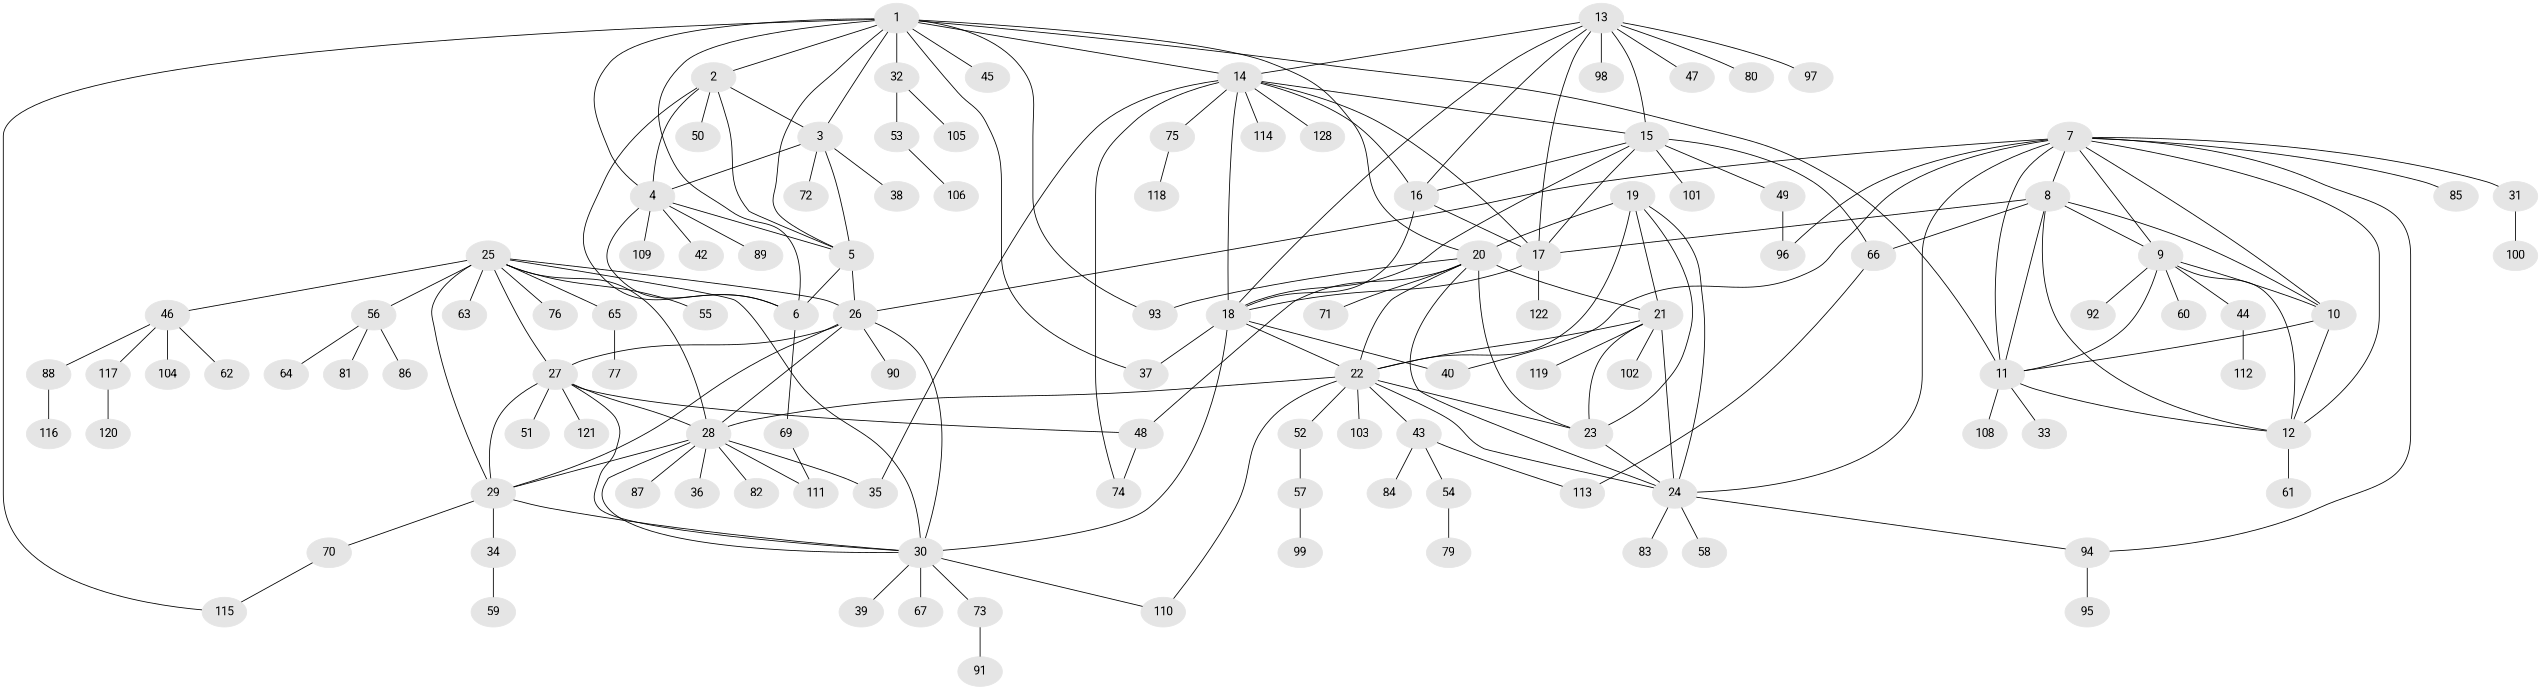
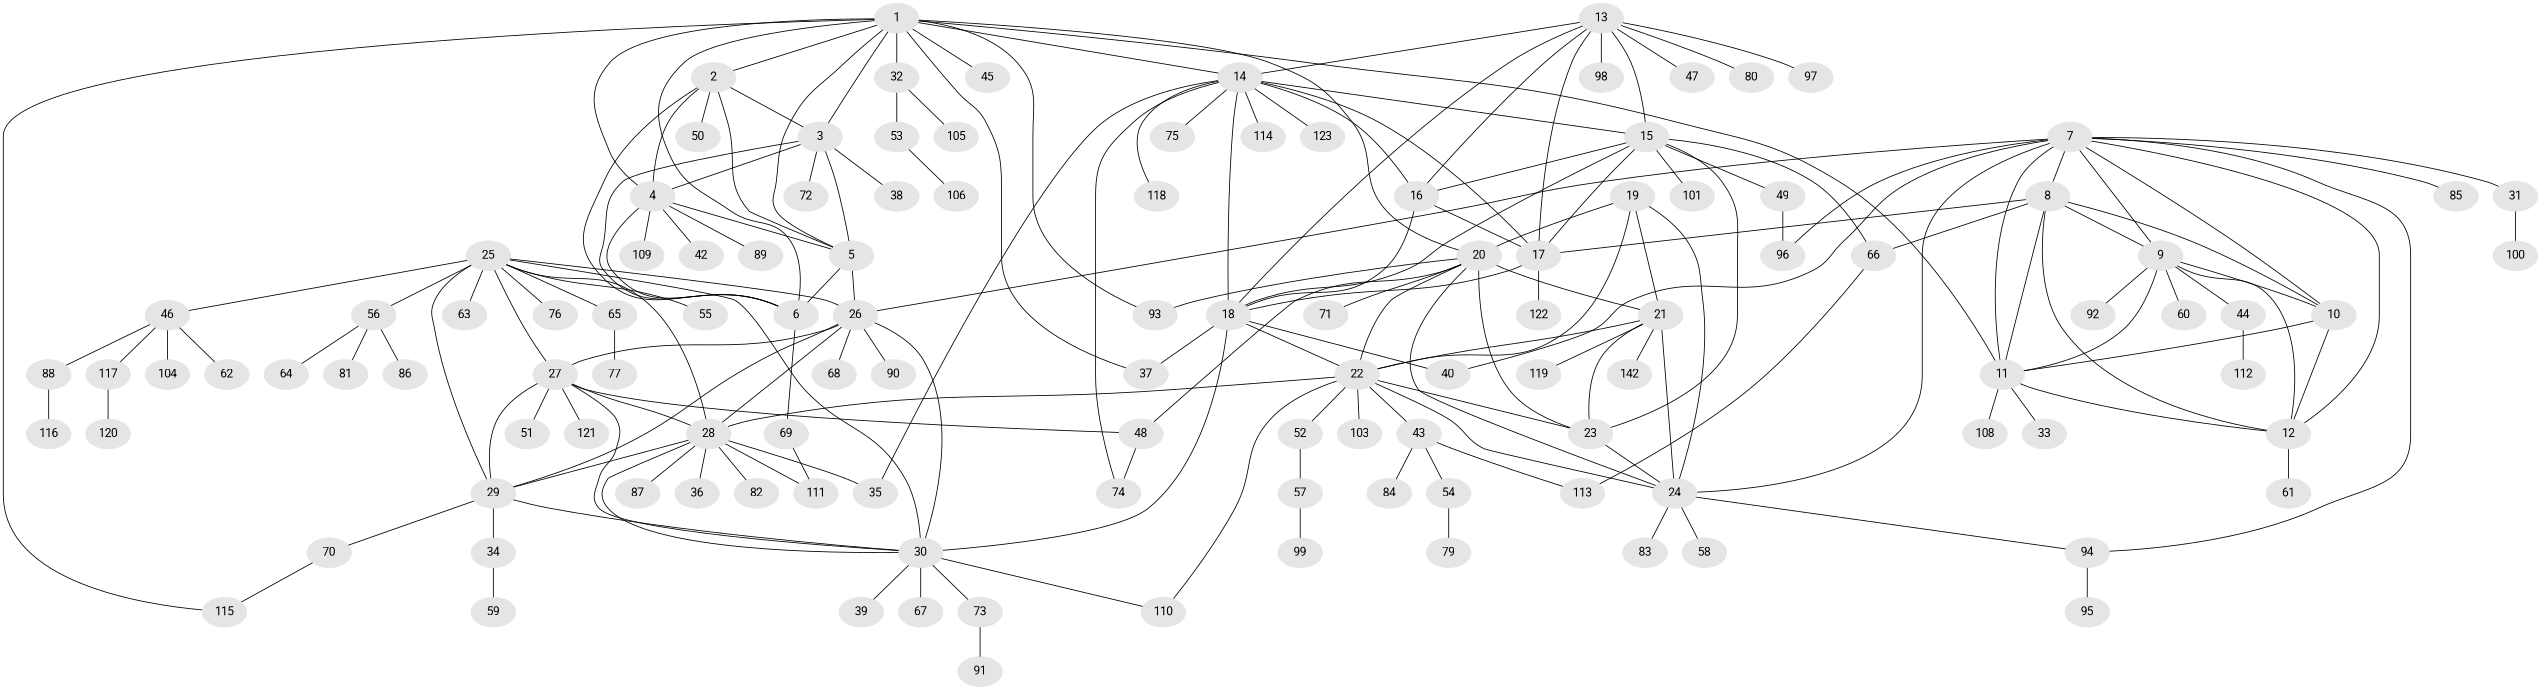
node "128": label "128" -> "123"
edge "75" -- "118": now "14" -- "118"
edge "3" -- "6": added
edge "19" -- "23": now "15" -- "23"
node "68": added
node "102": label "102" -> "142"
